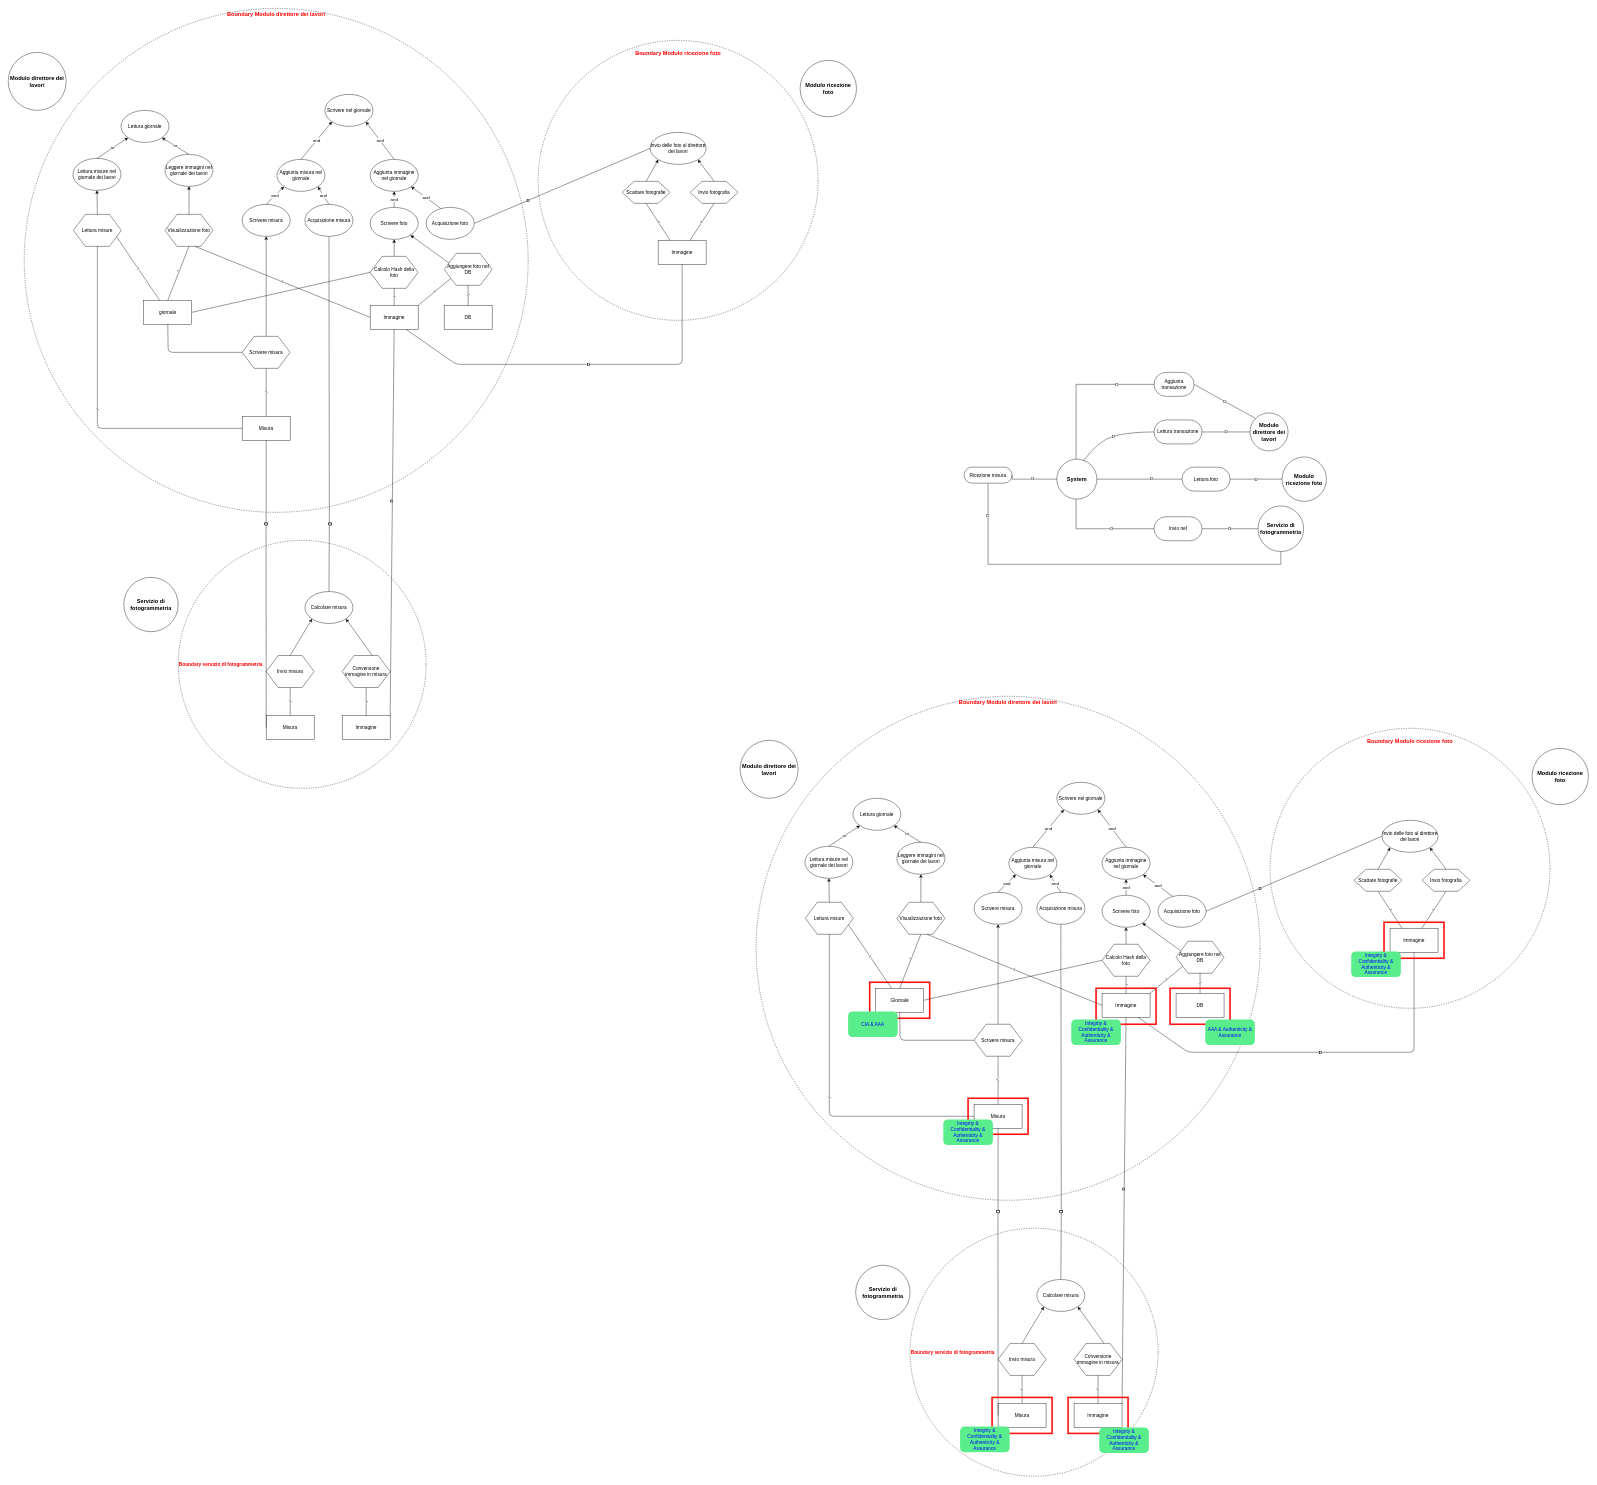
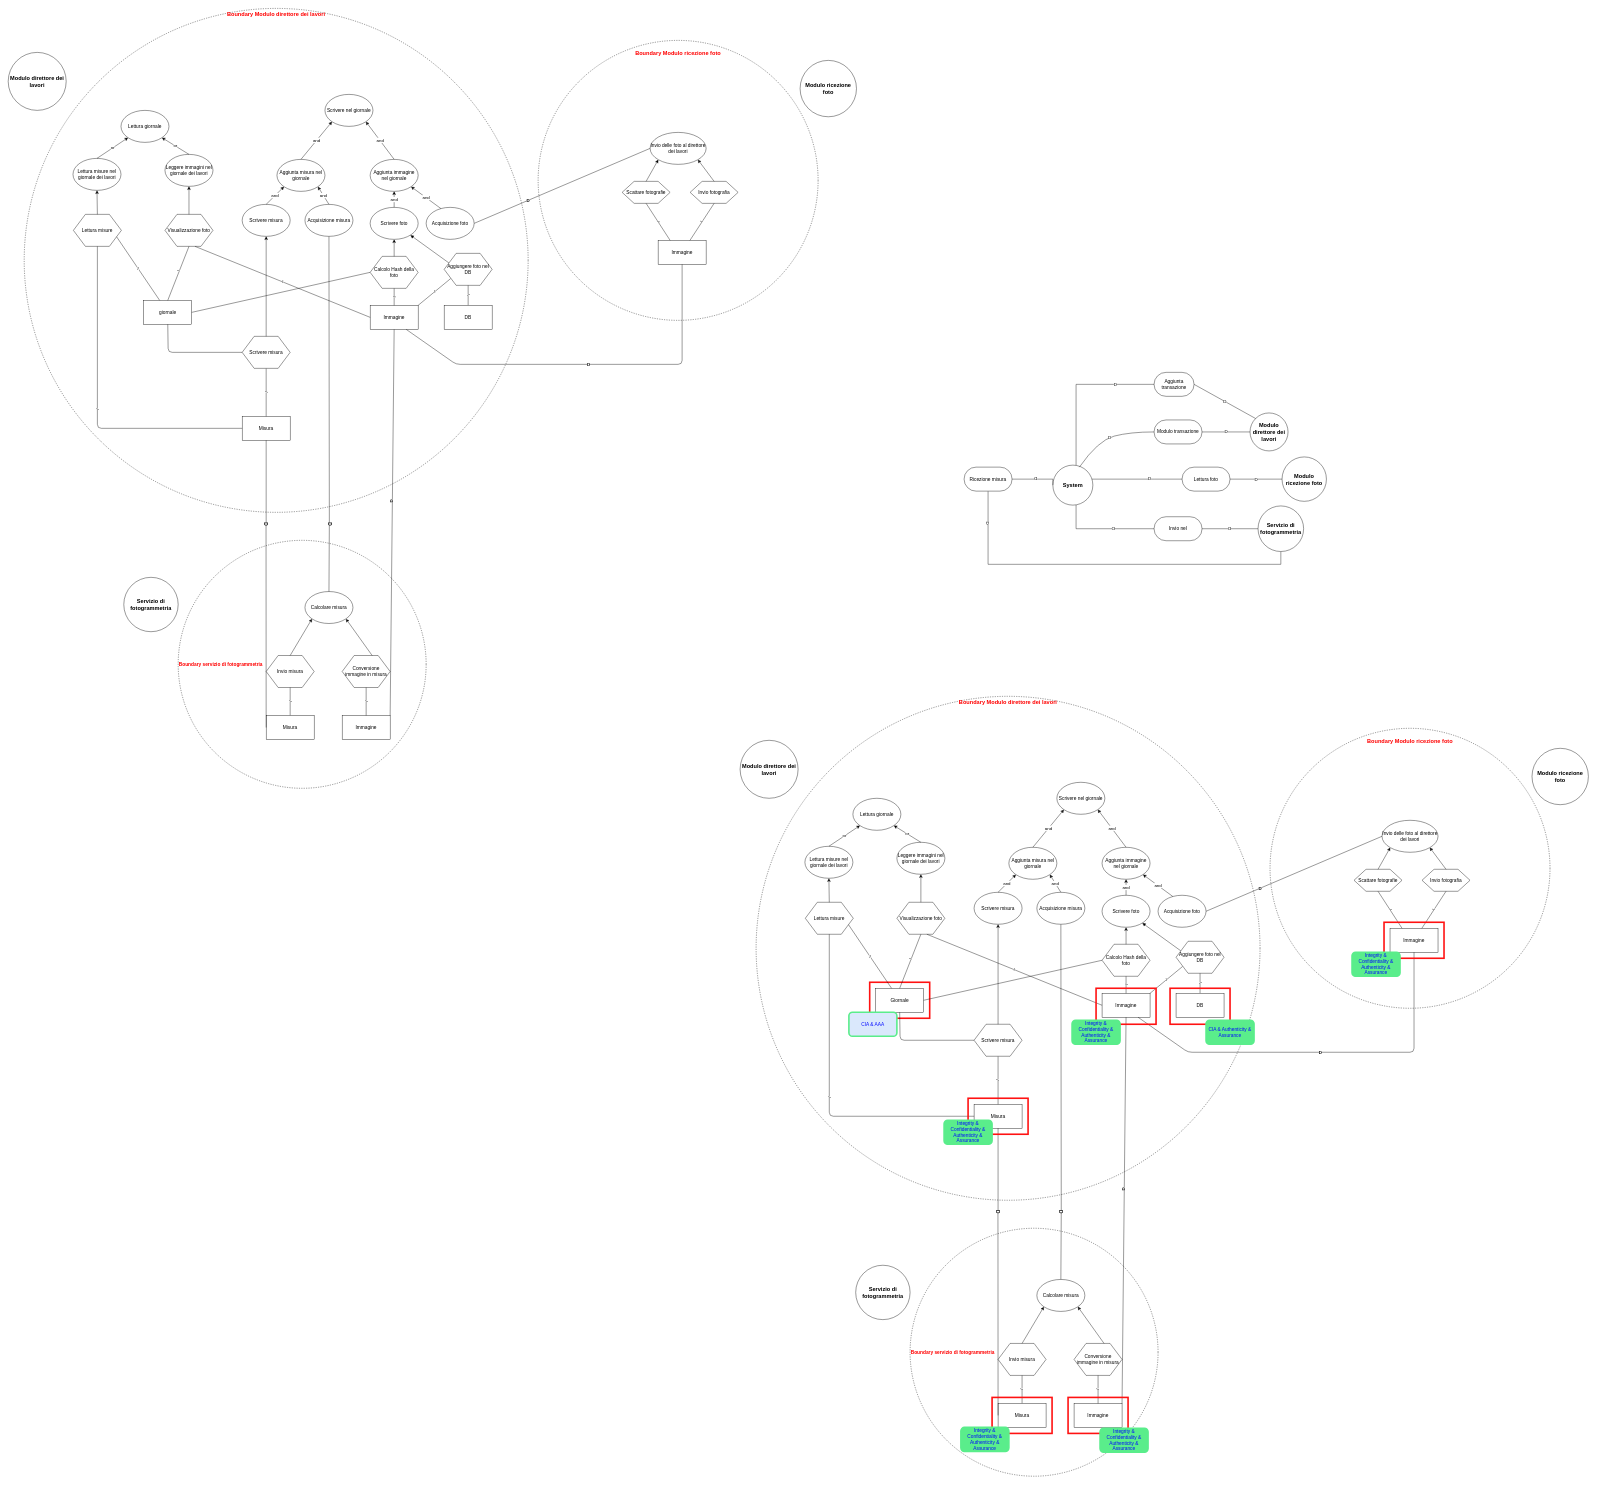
node "Lettura transazione": label "Lettura transazione" -> "Modulo transazione"
node "Ricezione misura": size 48x16 -> 48x24
node "System": moved (1077, 479) -> (1073, 485)
node "CIA & AAA": fillcolor #5aed8b -> #dae8fc
node "AAA & Authenticity & Assurance": label "AAA & Authenticity & Assurance" -> "CIA & Authenticity & Assurance"
